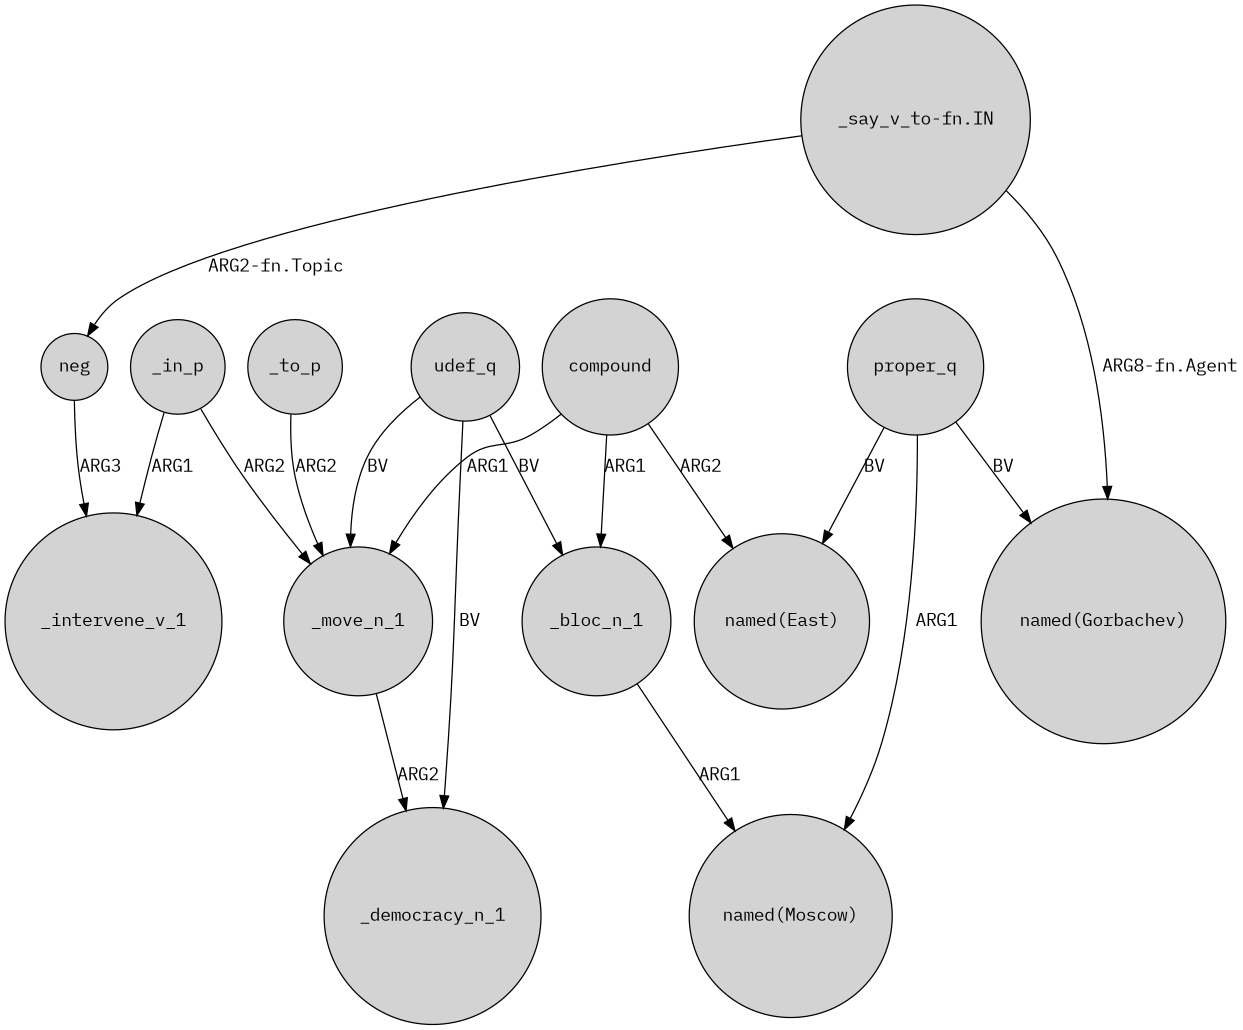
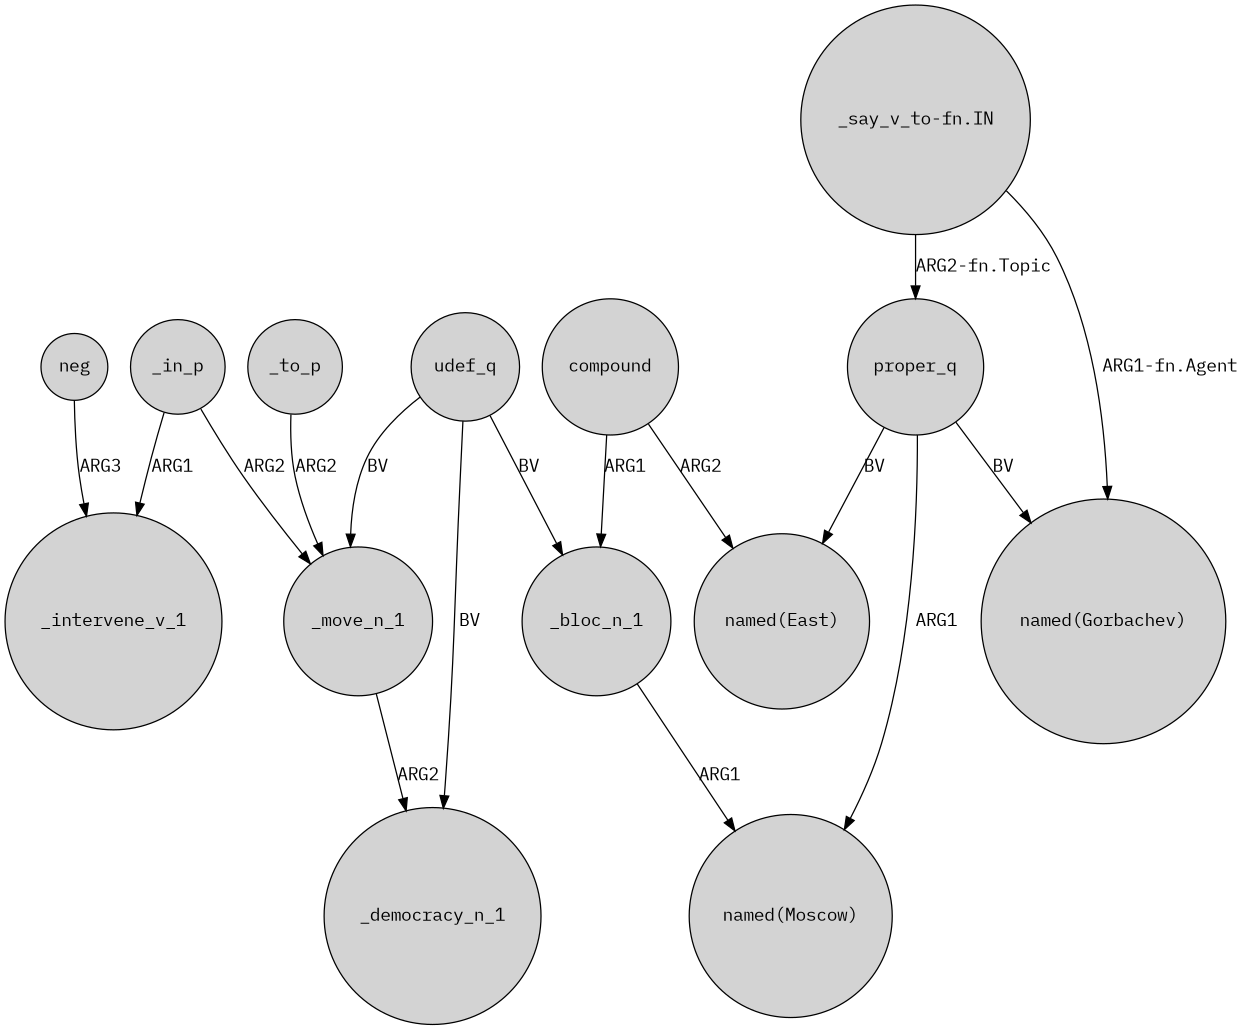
edge "_say_v_to-fn.IN" -> "neg": now "_say_v_to-fn.IN" -> "proper_q"
edge "_say_v_to-fn.IN" -> "named(Gorbachev)": label "ARG8-fn.Agent" -> "ARG1-fn.Agent"
edge "compound" -> "_move_n_1": removed, label "ARG1"
